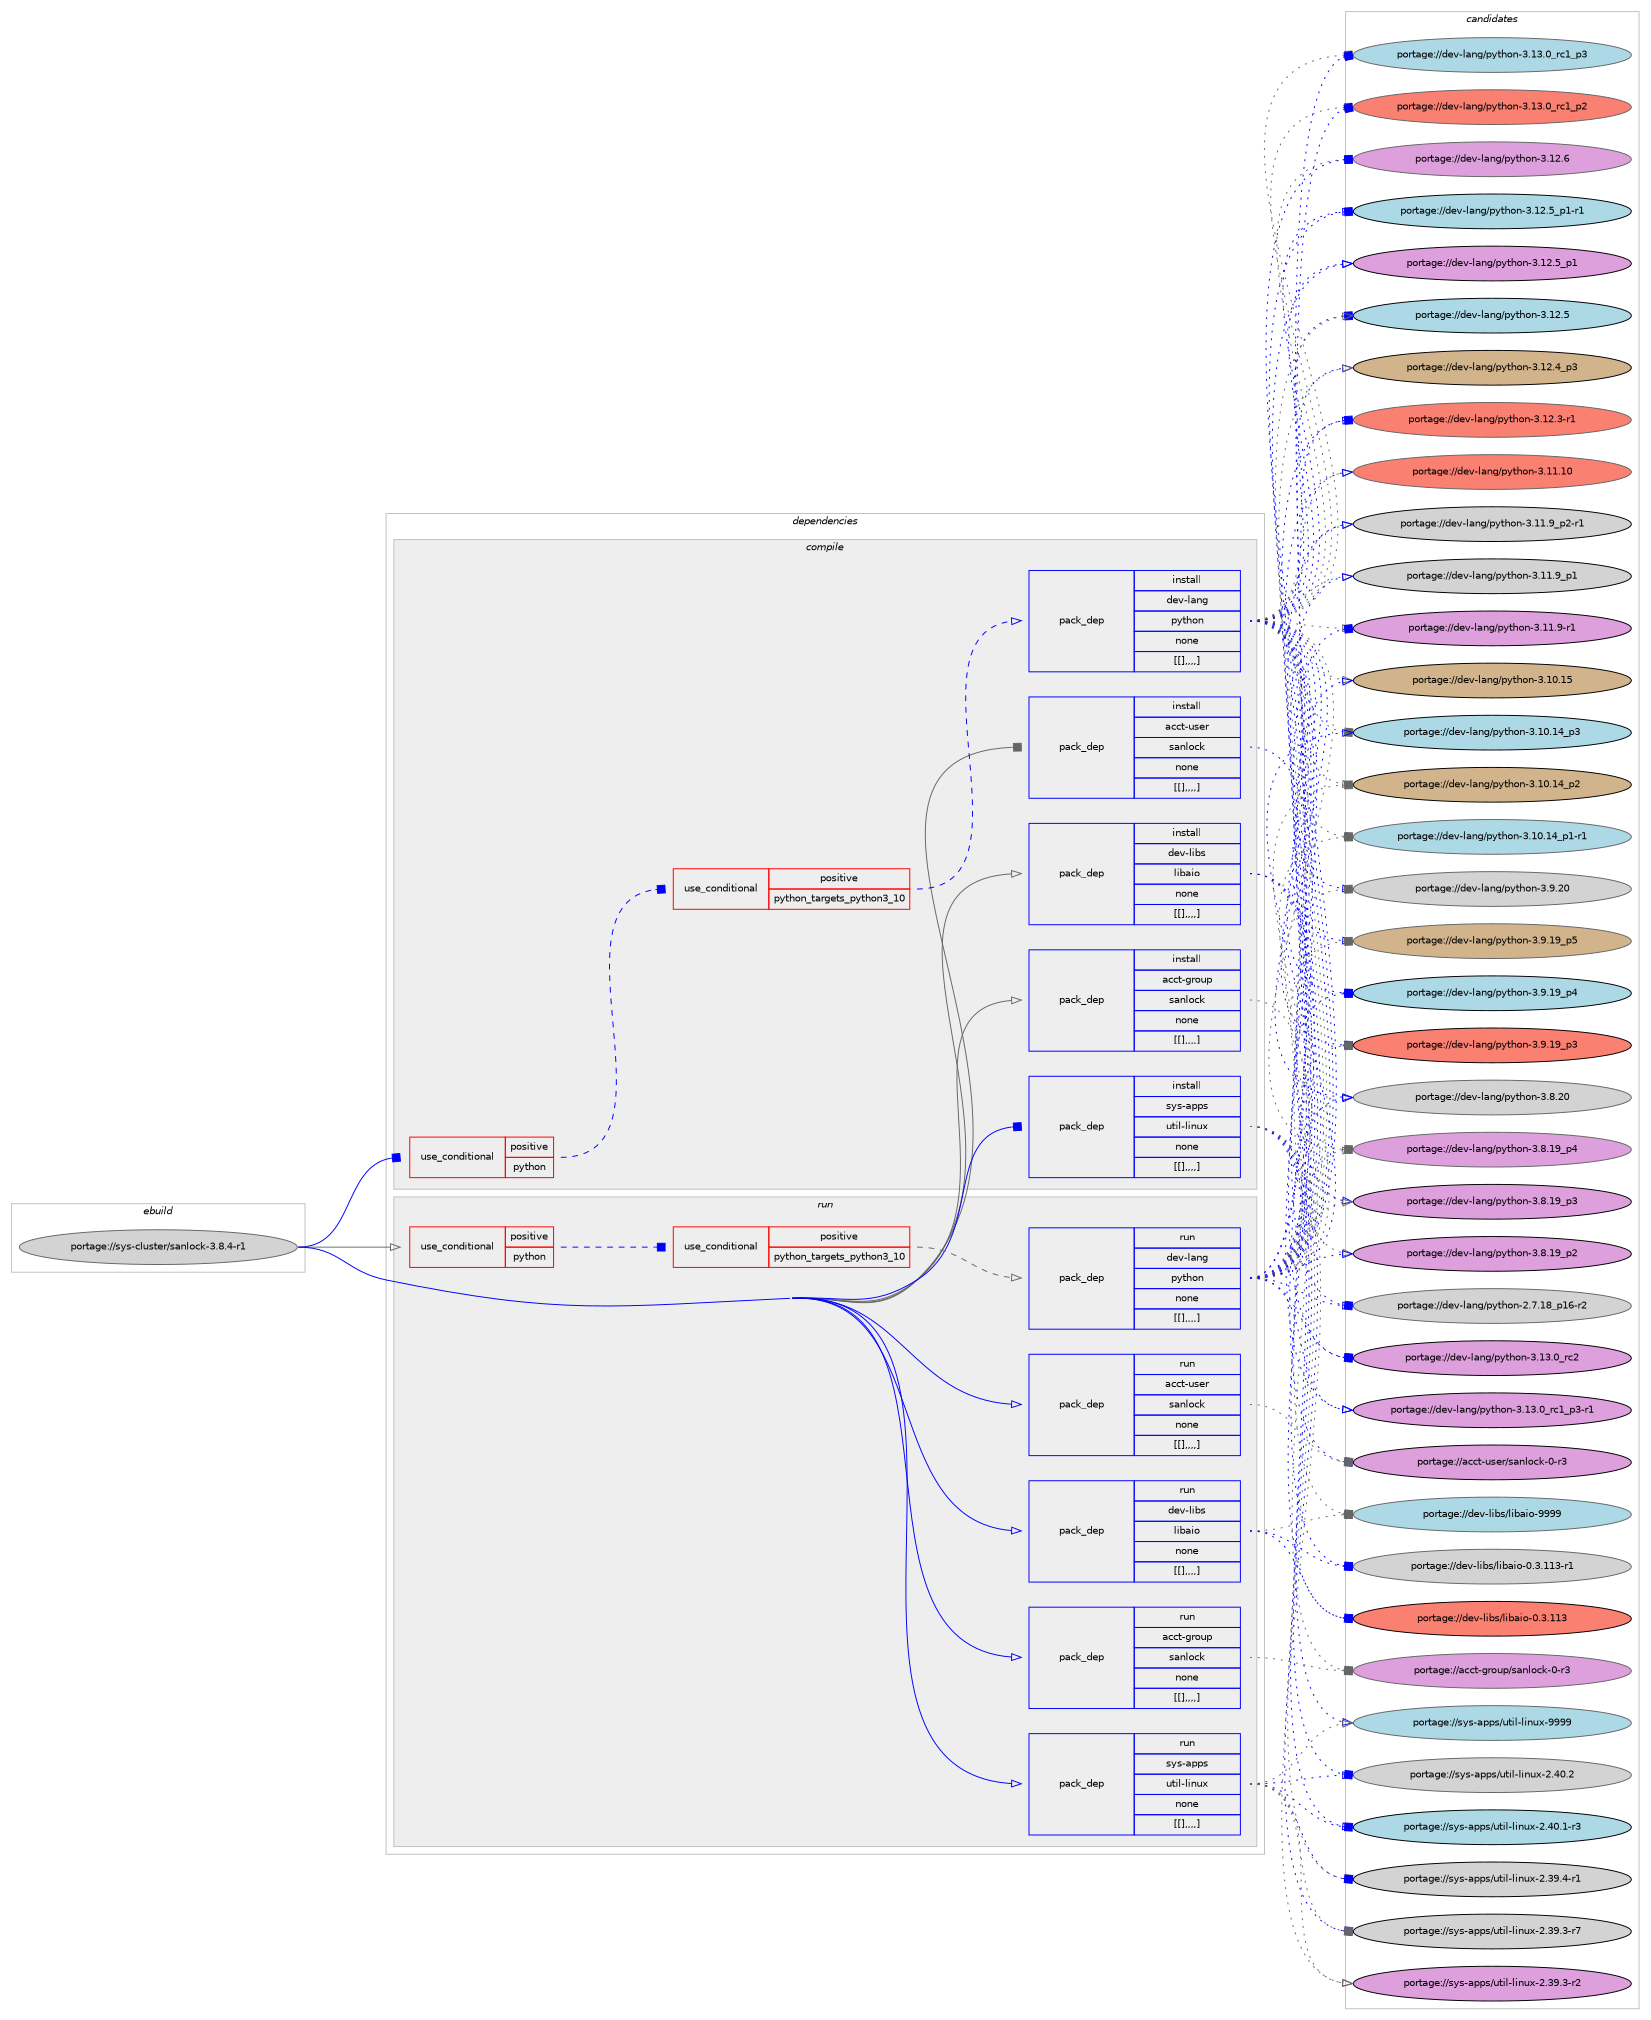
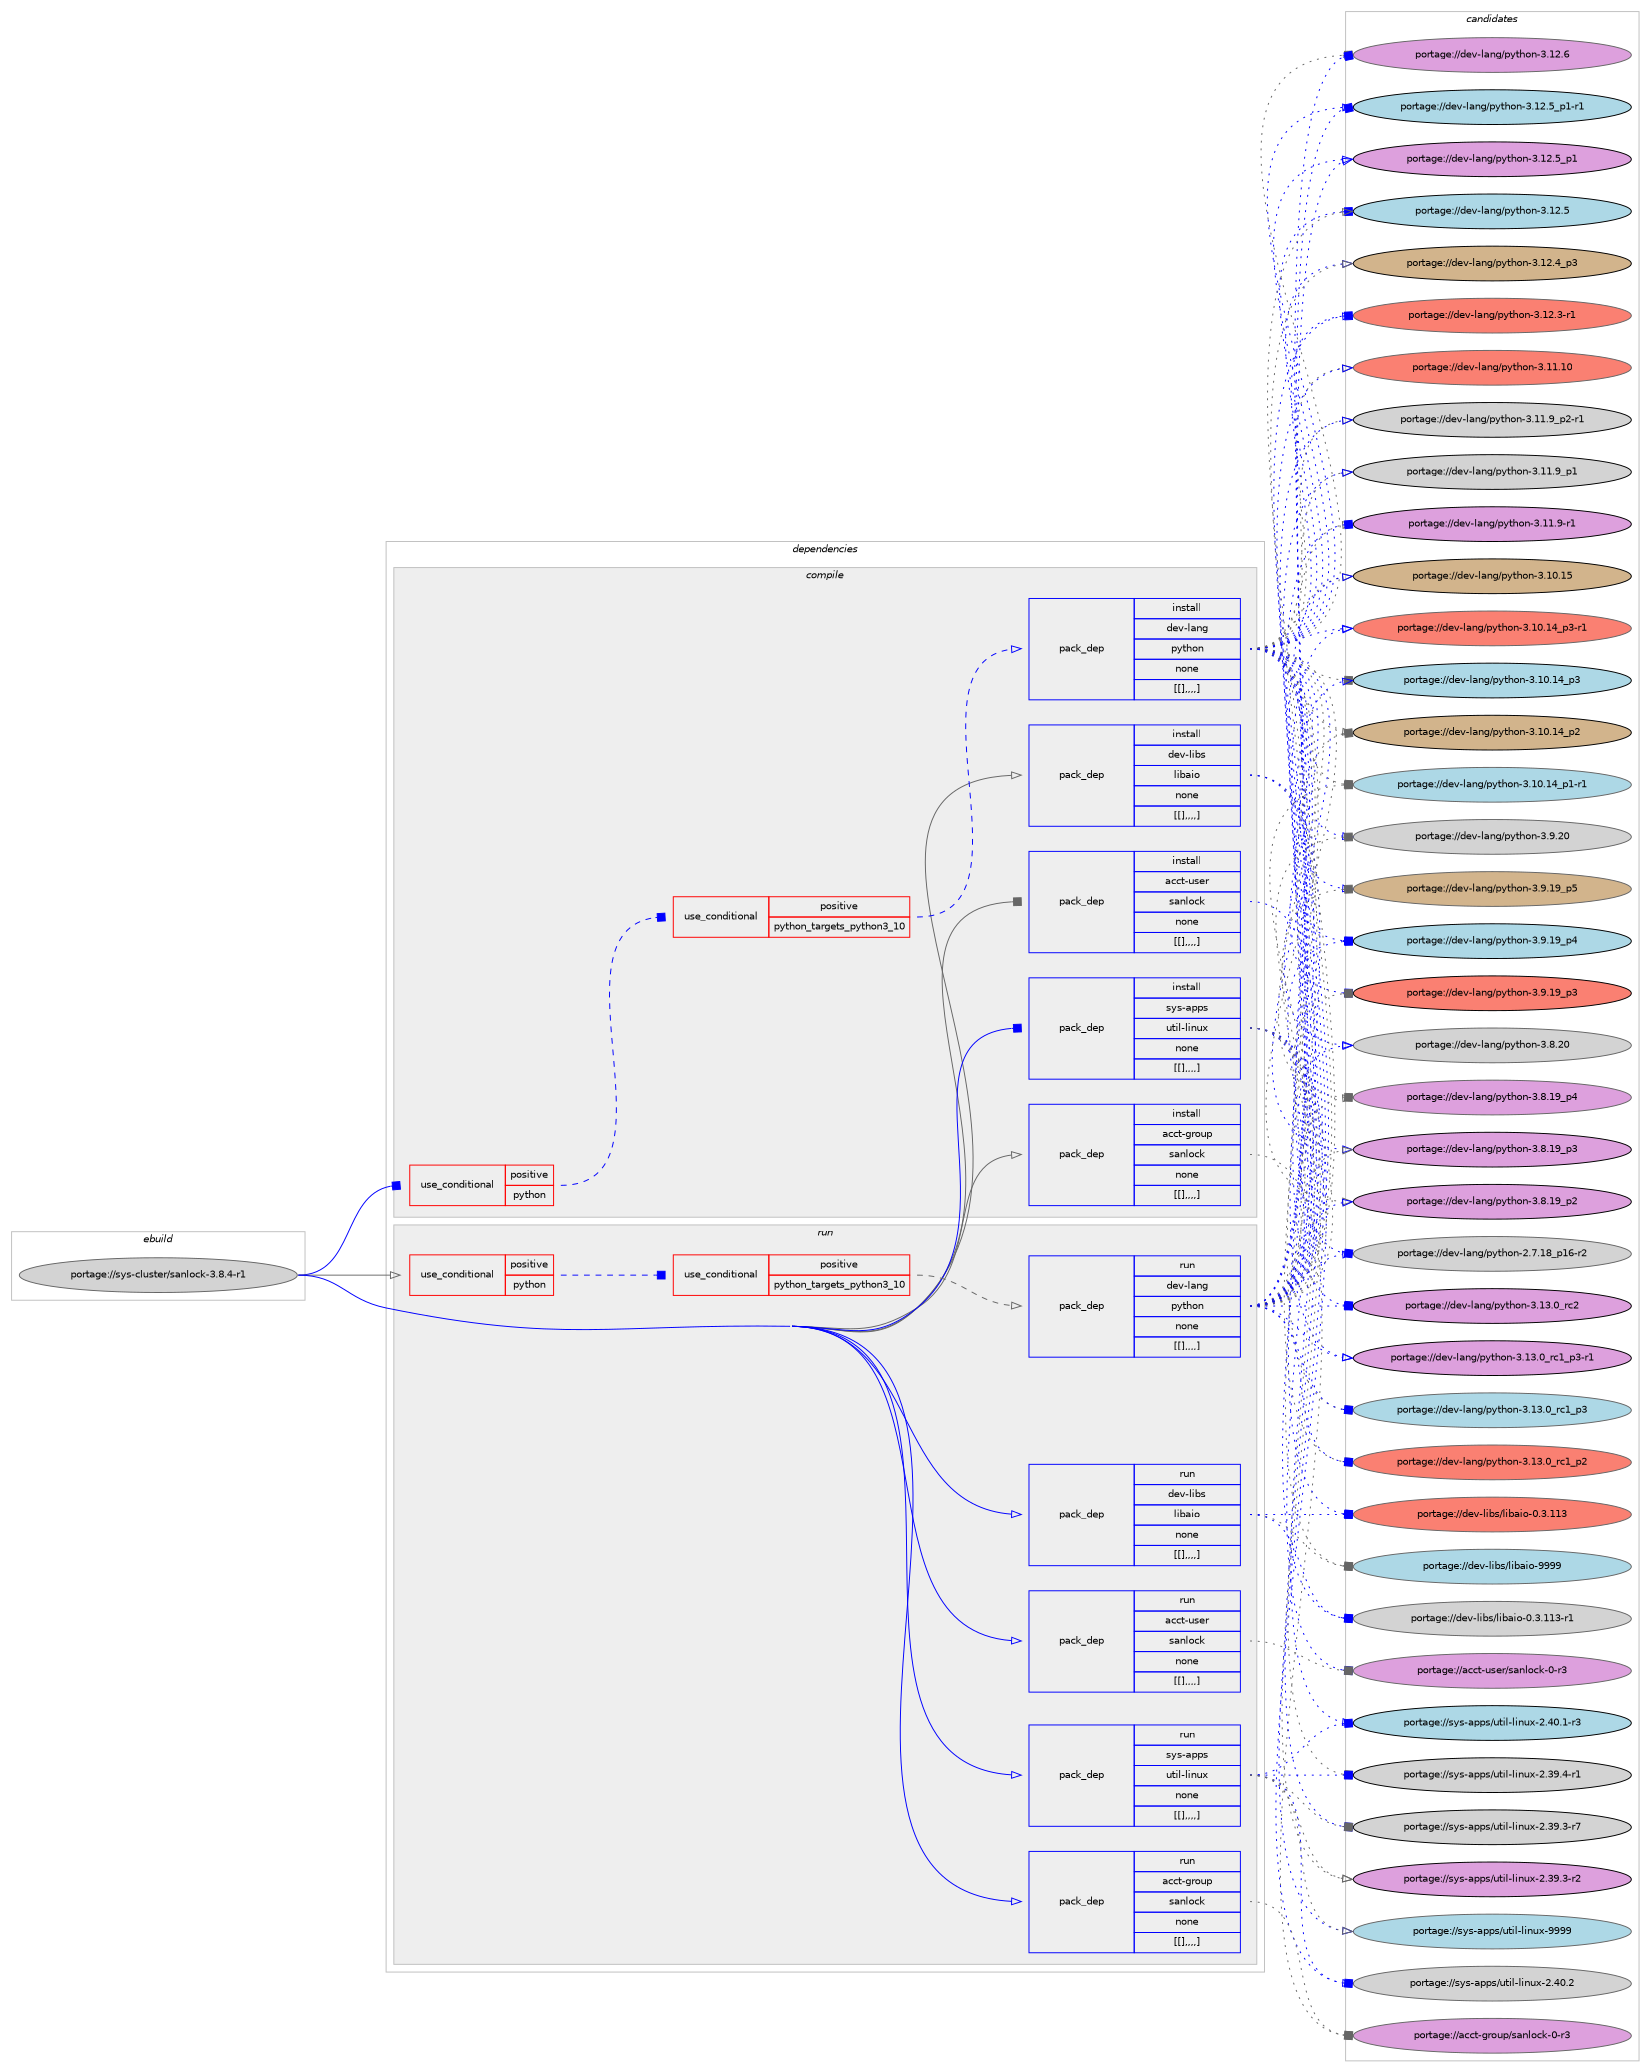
node "portage://dev-lang/python-3.10.14_p3-r1": added
node "portage://acct-user/sanlock-0-r3": color black -> gray40
node "portage://dev-libs/libaio-0.3.113": color black -> gray40
